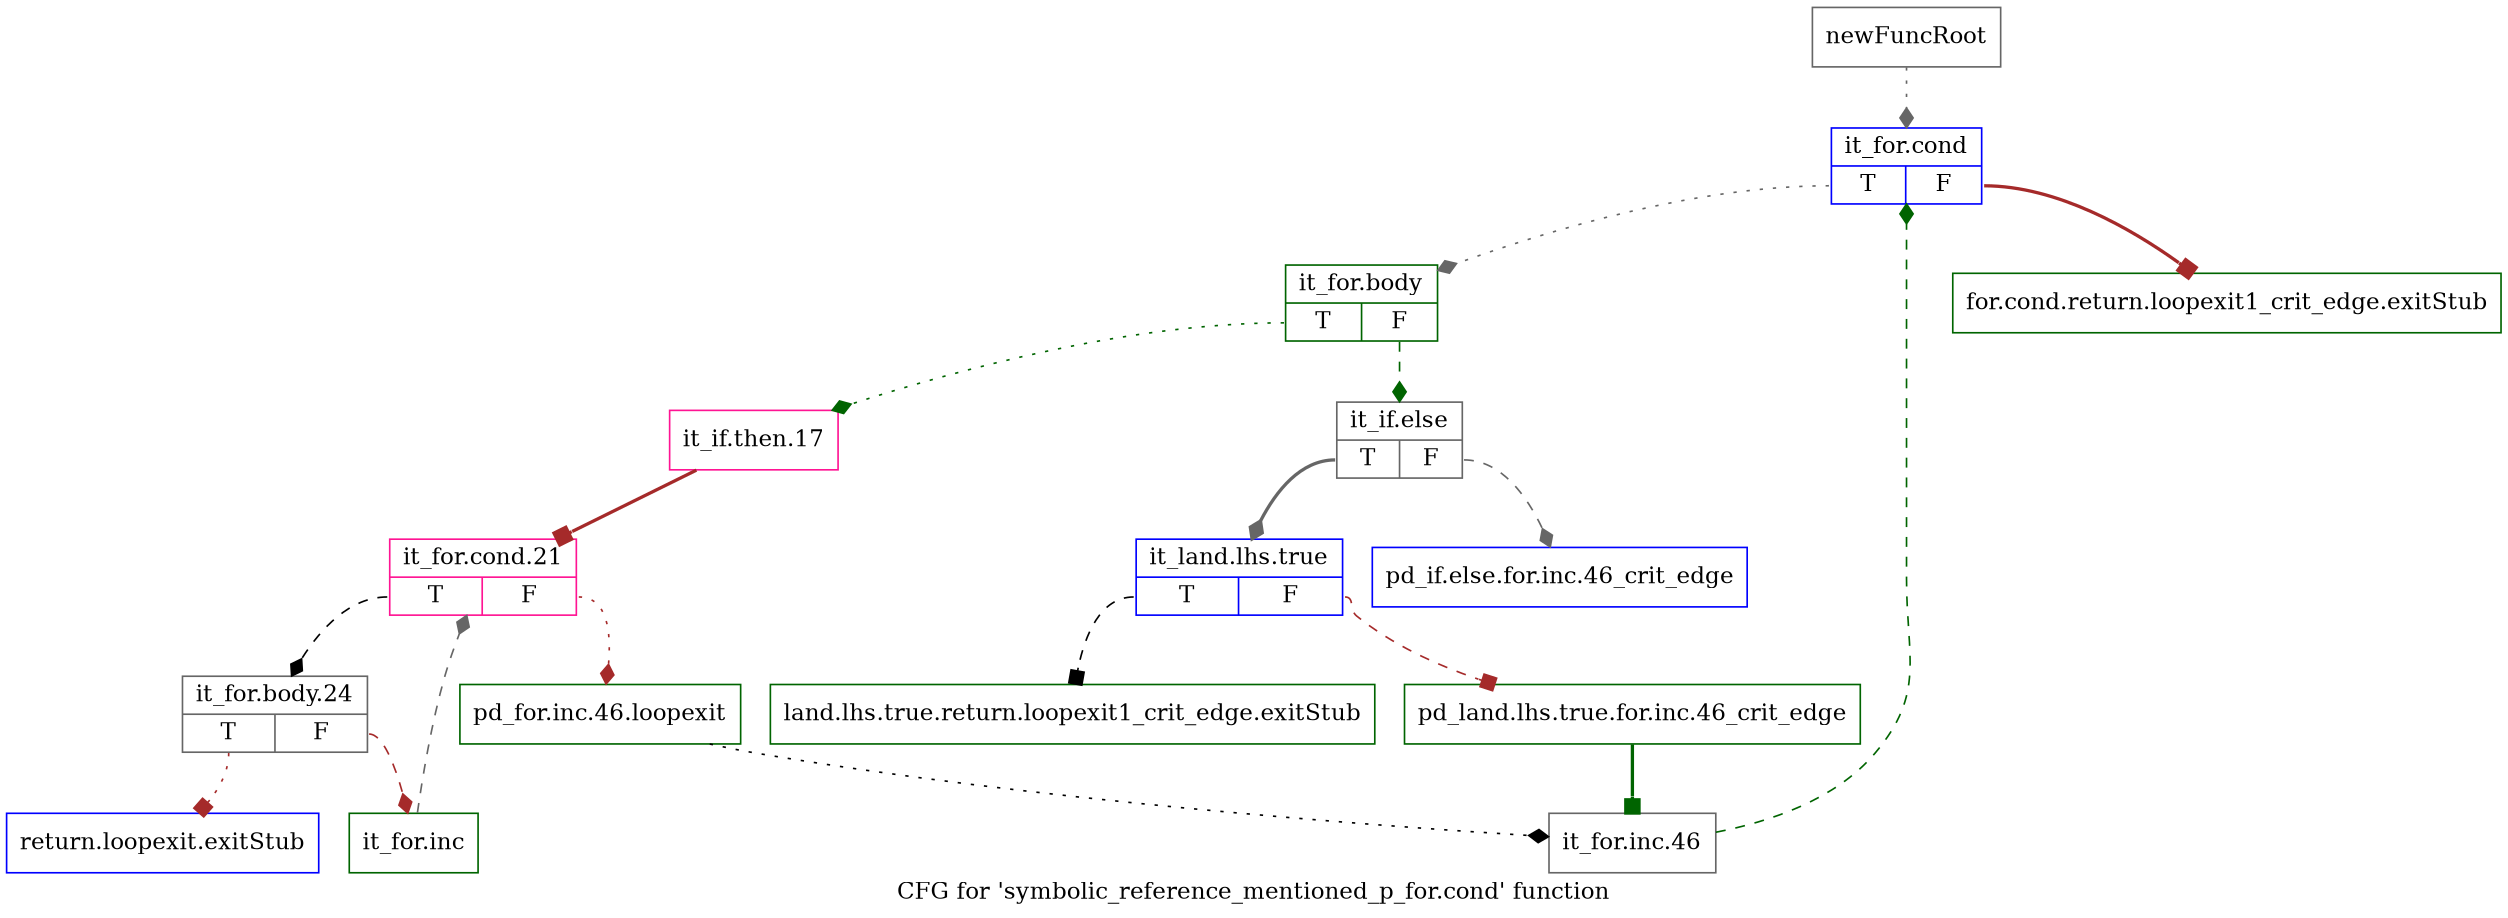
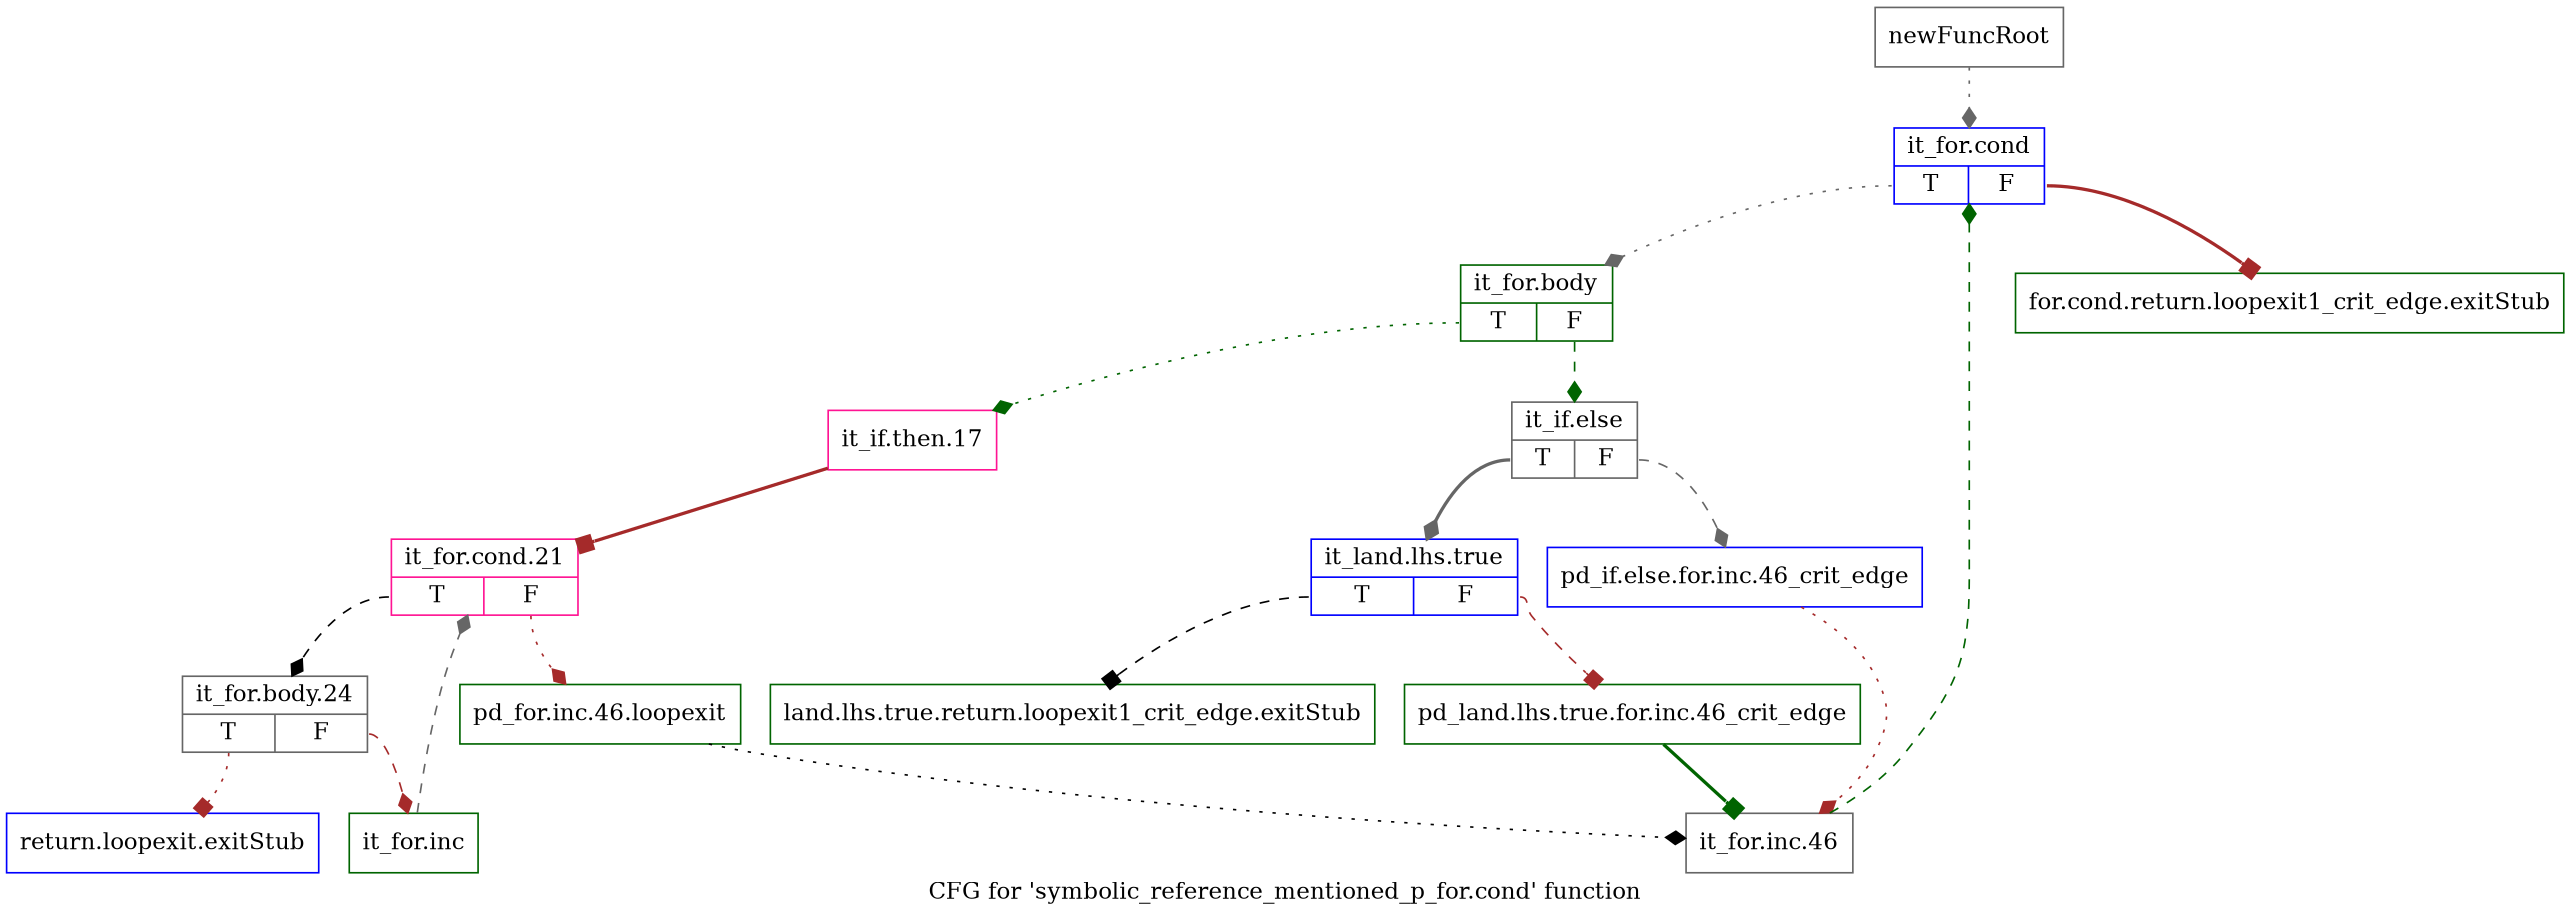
edge "pd_if.else.for.inc.46_crit_edge" -> "it_for.inc.46": added
